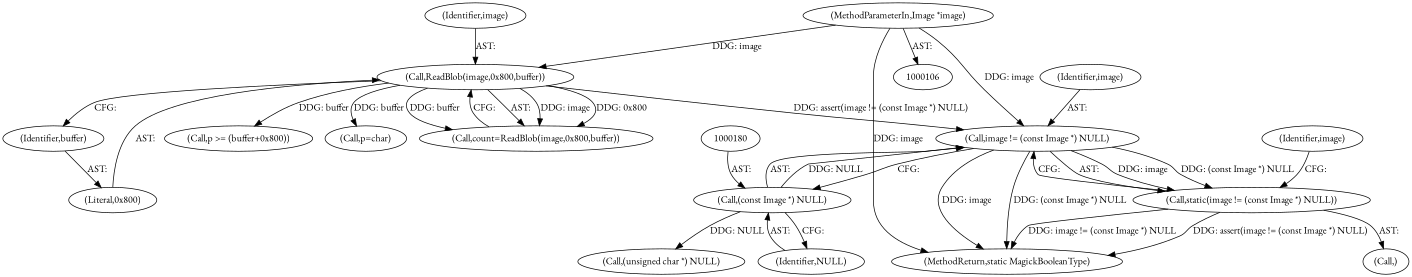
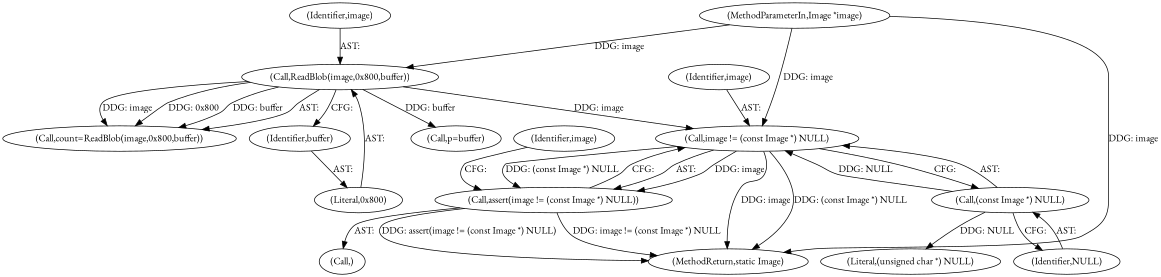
node "1000106": removed
edge "(Call,ReadBlob(image,0x800,buffer))" -> "(Call,image != (const Image *) NULL)": label "DDG: assert(image != (const Image *) NULL)" -> "DDG: image"
edge "(Call,count=ReadBlob(image,0x800,buffer))" -> "(Call,ReadBlob(image,0x800,buffer))": removed, label "CFG:"
node "(Call,p >= (buffer+0x800))": removed
node "(Call,p=char)": label "(Call,p=char)" -> "(Call,p=buffer)"
node "1000180": removed
node "(Call,static(image != (const Image *) NULL))": label "(Call,static(image != (const Image *) NULL))" -> "(Call,assert(image != (const Image *) NULL))"
node "(Call,(unsigned char *) NULL)": label "(Call,(unsigned char *) NULL)" -> "(Literal,(unsigned char *) NULL)"
node "(MethodReturn,static MagickBooleanType)": label "(MethodReturn,static MagickBooleanType)" -> "(MethodReturn,static Image)"
